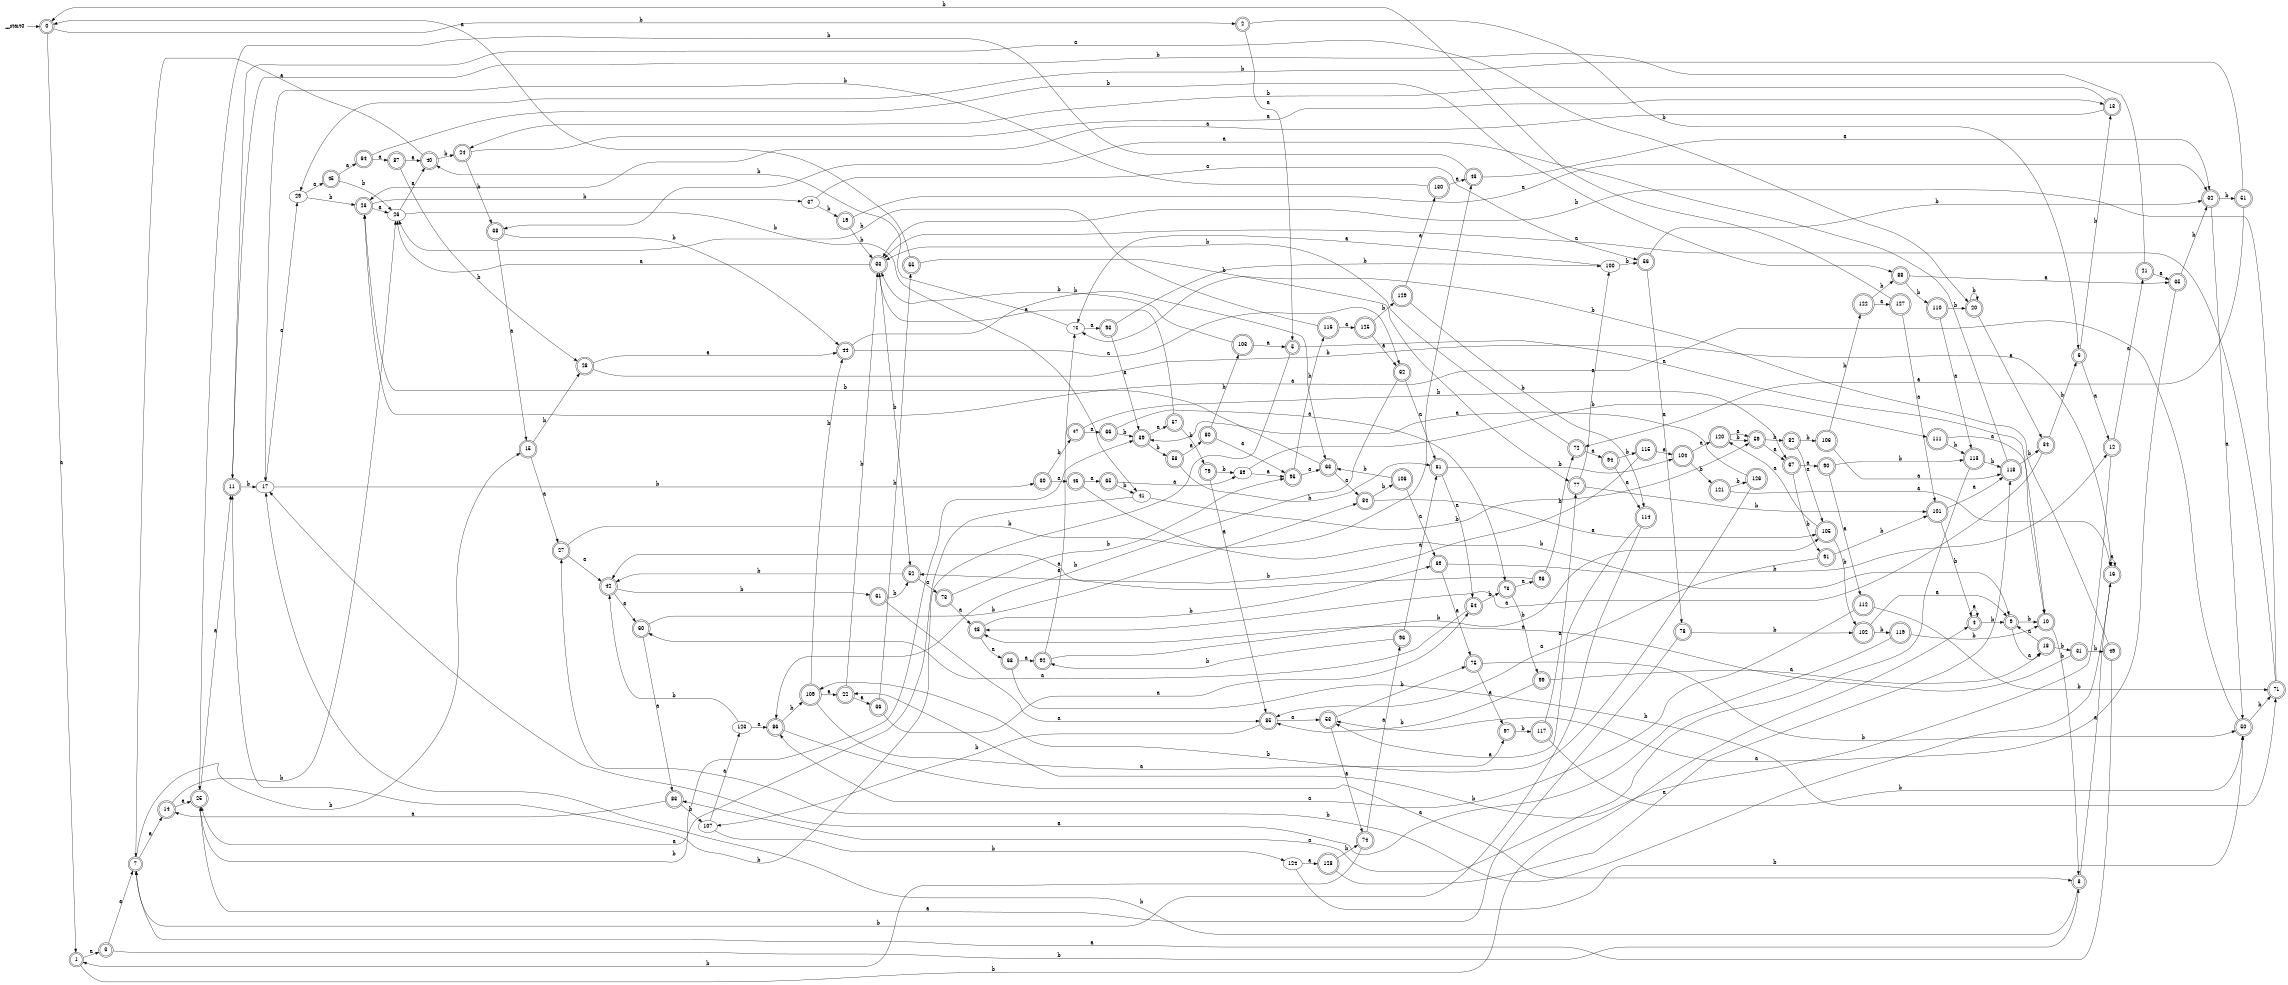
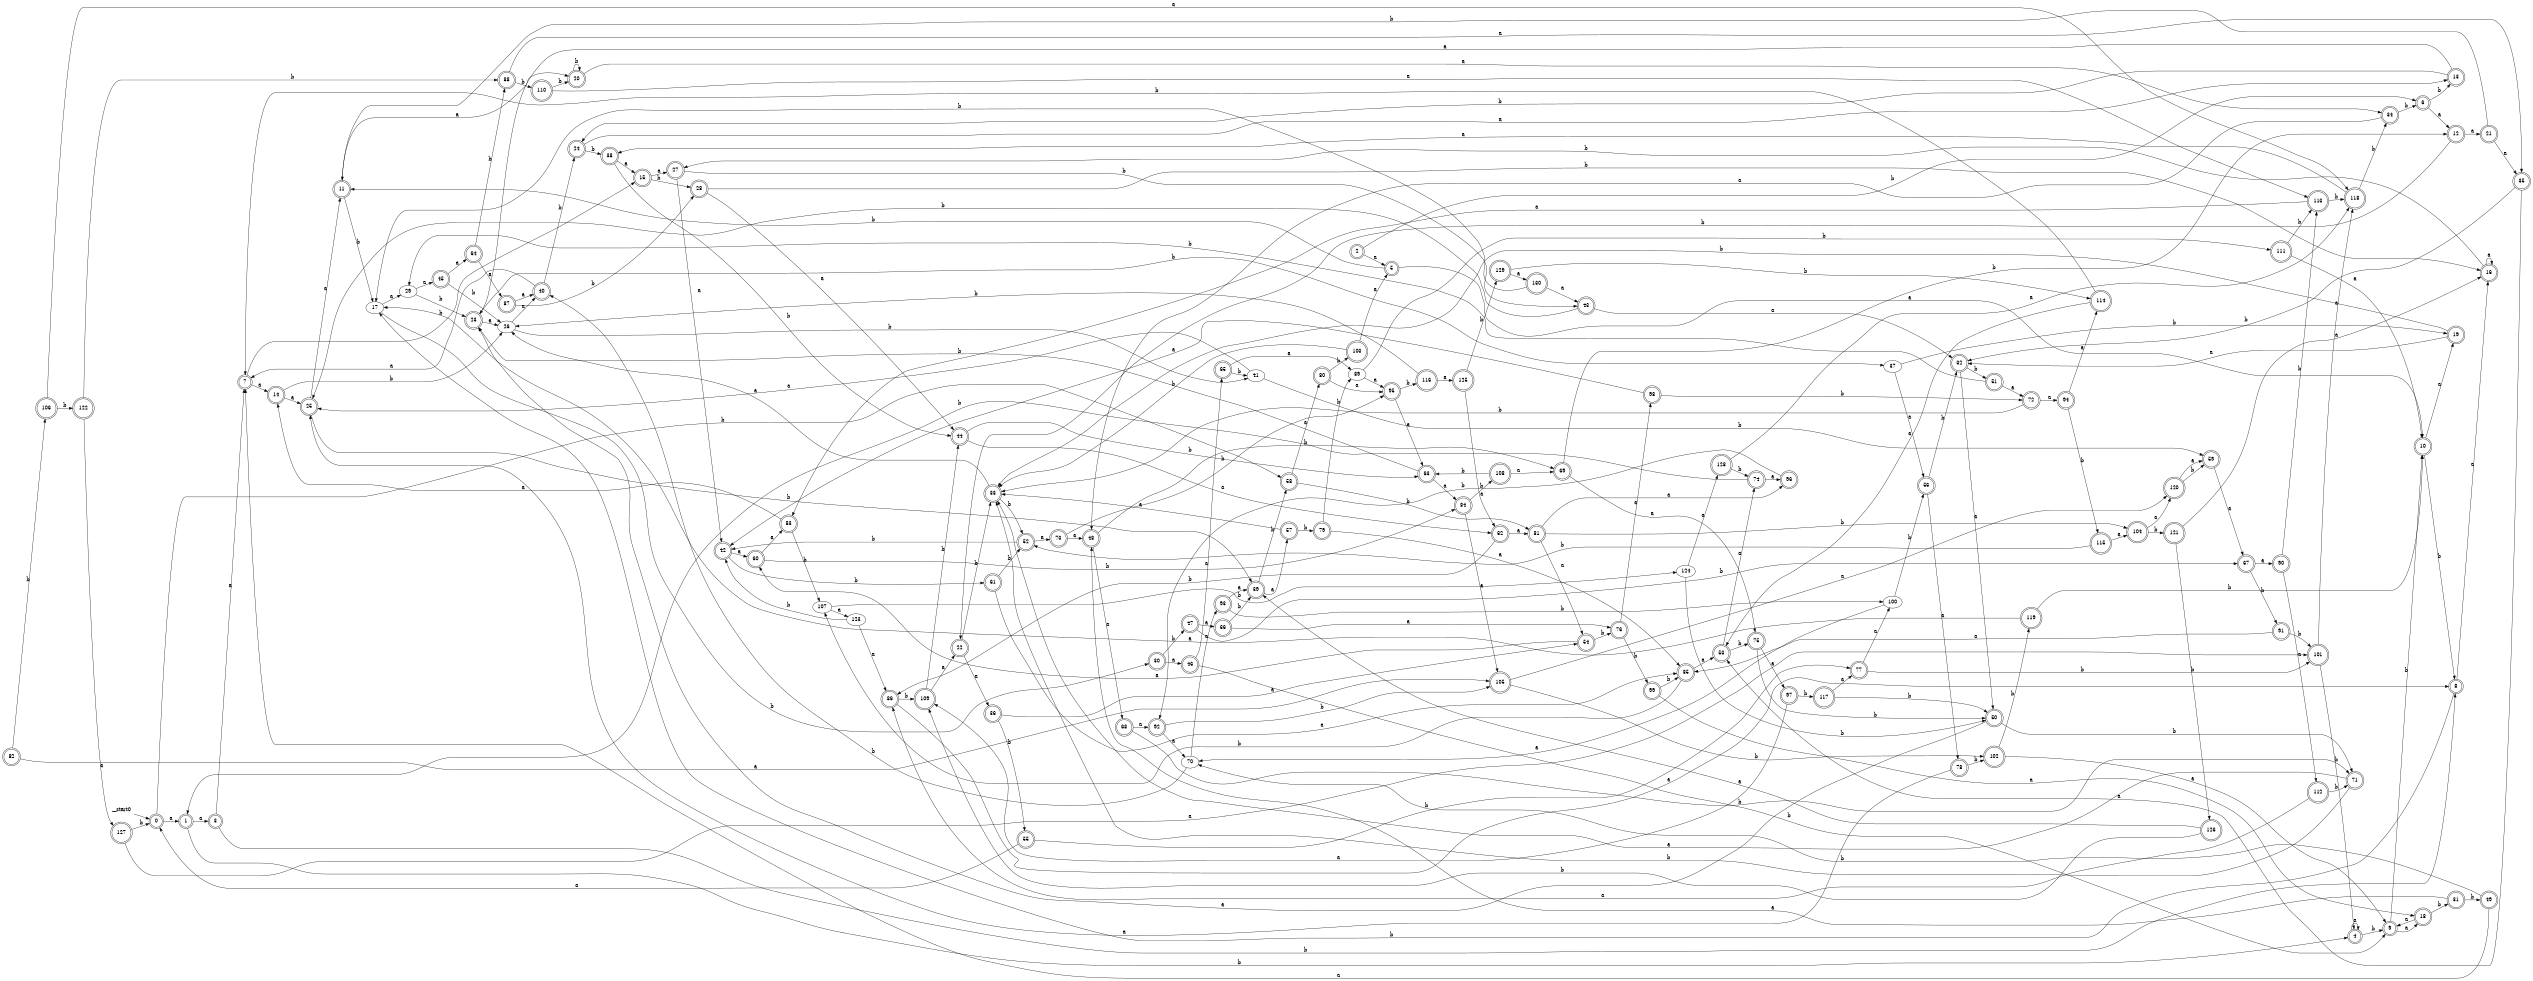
edge "0" -> "2": now "0" -> "58"
edge "10" -> "19": added, label "a"
edge "59" -> "82": removed, label "b"
edge "96" -> "81": reversed
edge "109" -> "97": reversed
